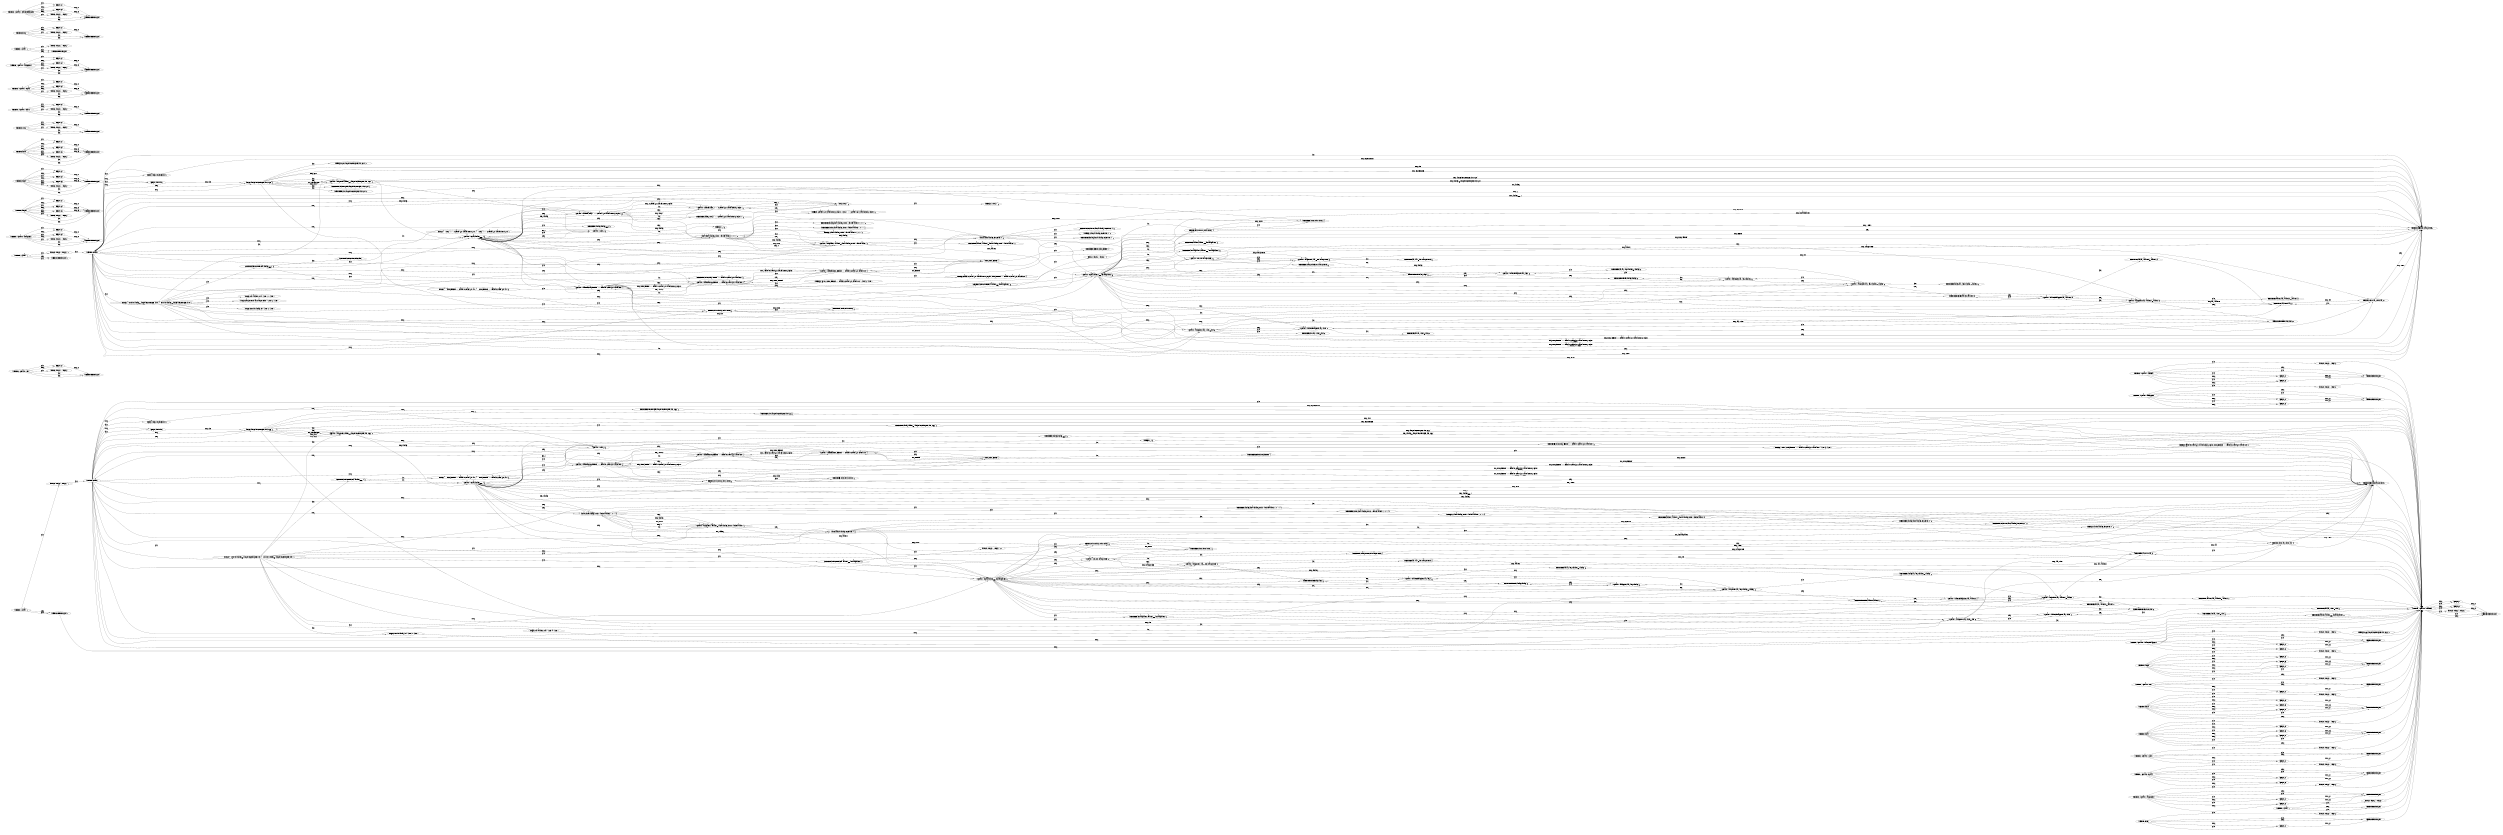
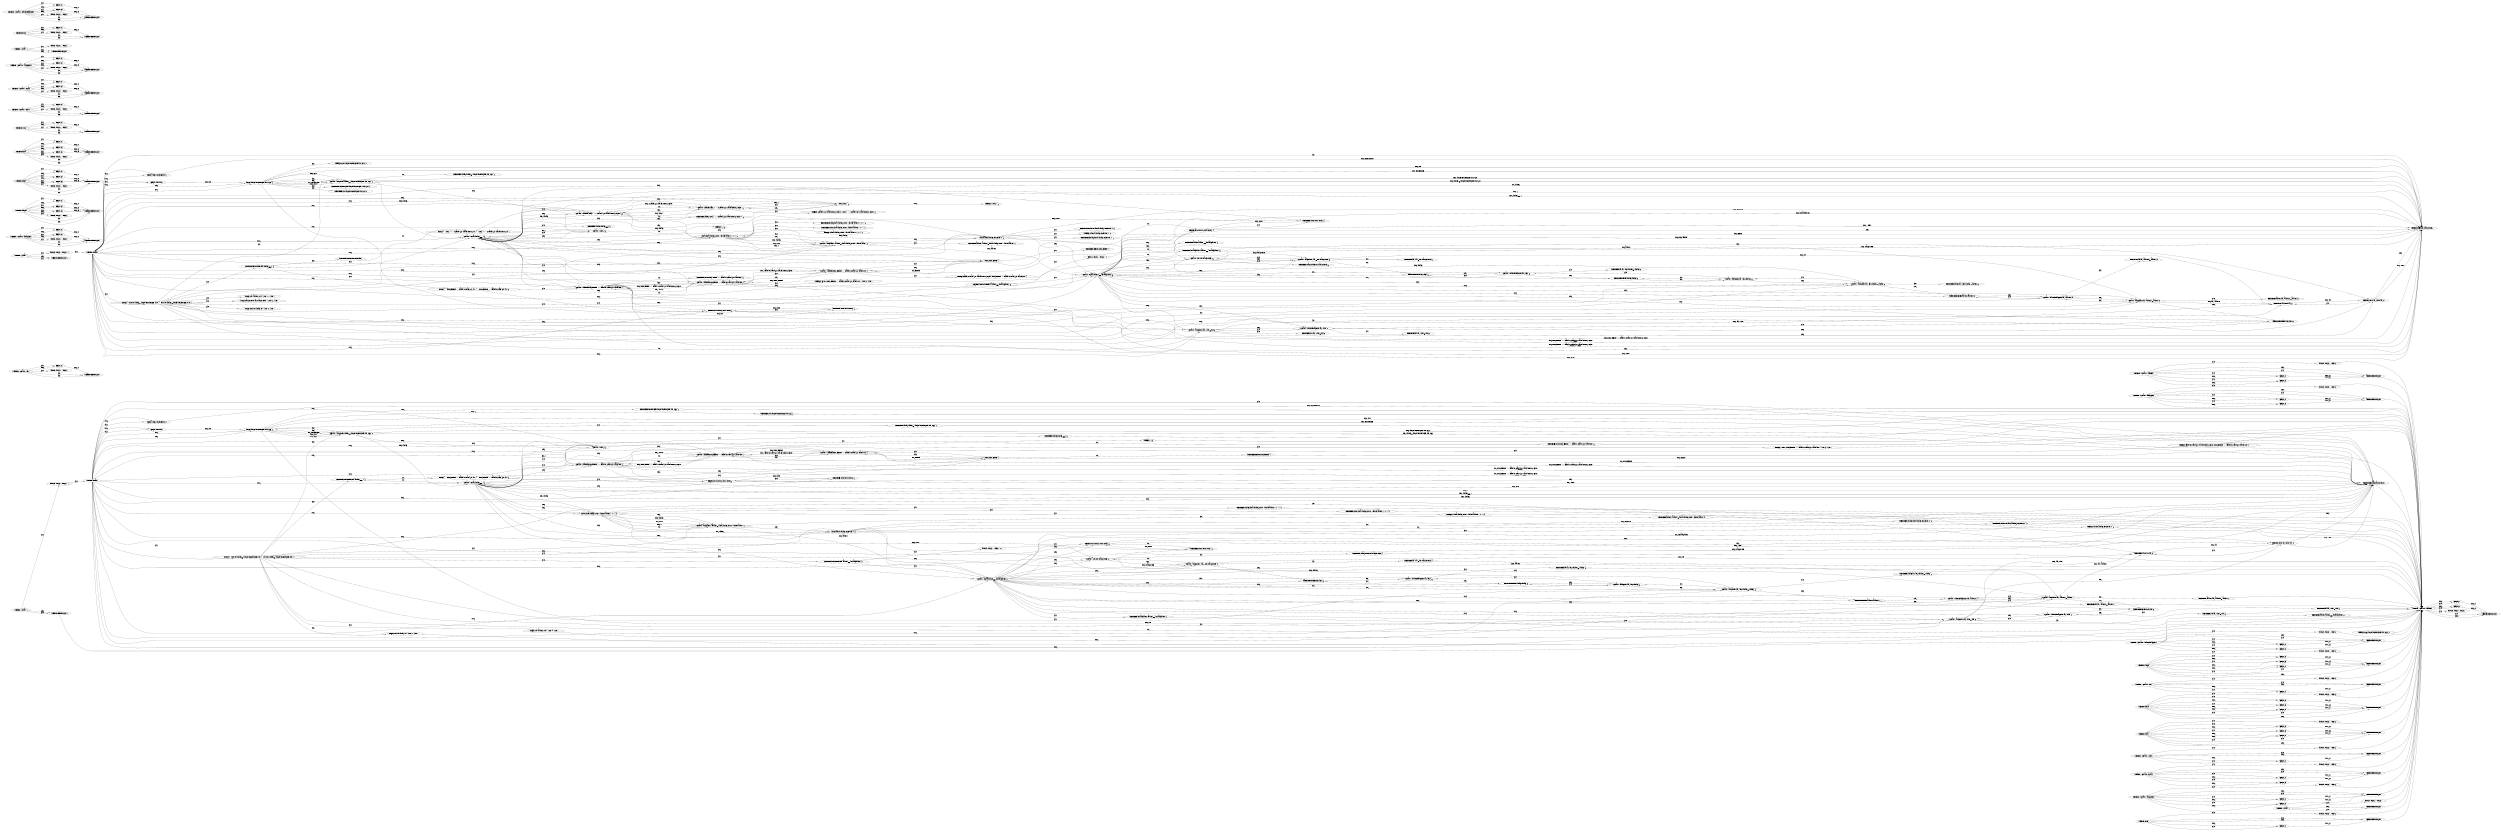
node "(IDENTIFIER,shmkey,shmkey = shmget(IPC_PRIVATE, size, 0600))": added
edge "(VLOG,VLOG(1))" -> "(LITERAL,1,VLOG(1))": label "AST: " -> "VLOG: "
